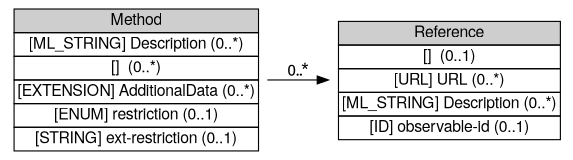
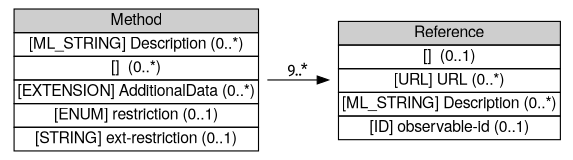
edge "Method" -> "Reference": label "0..*" -> "9..*"
